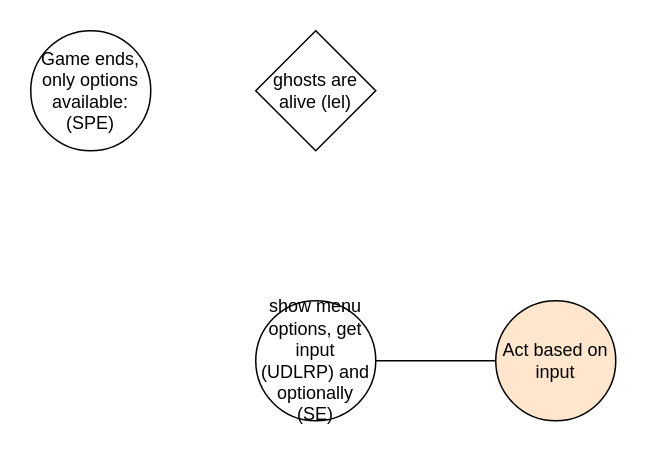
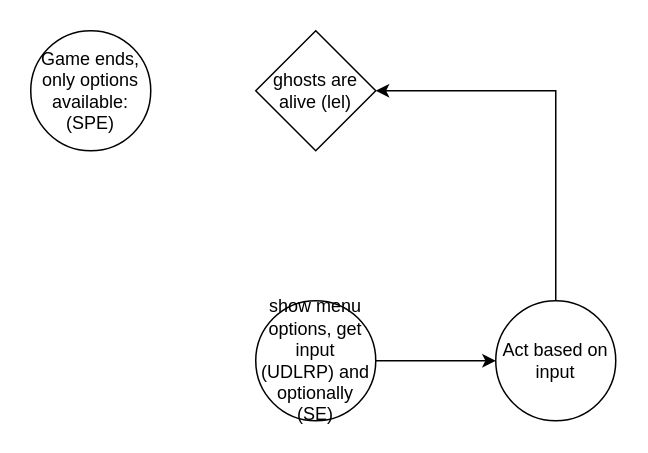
edge "Act based on input" -> "ghosts are alive (lel)": added
edge "show menu options, get input (UDLRP) and optionally (SE)" -- "Act based on input": arrowhead none -> classic
node "Act based on input": fillcolor #ffe6cc -> #ffffff
